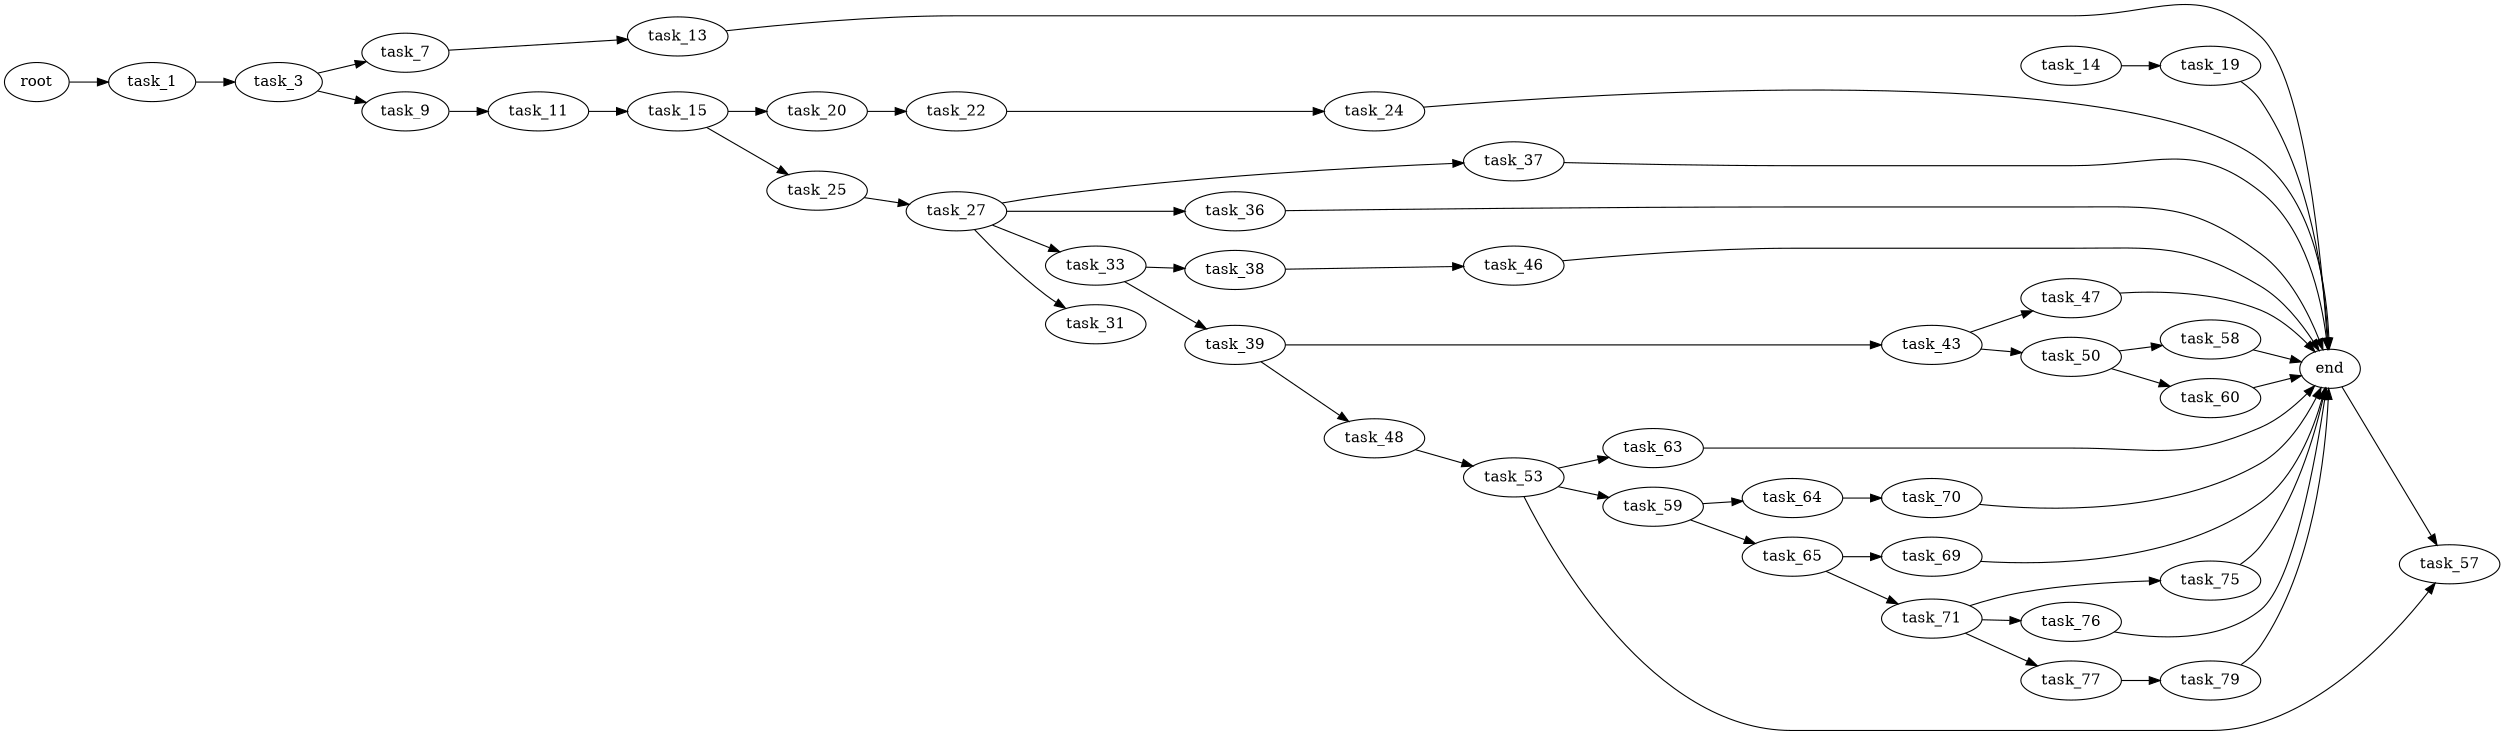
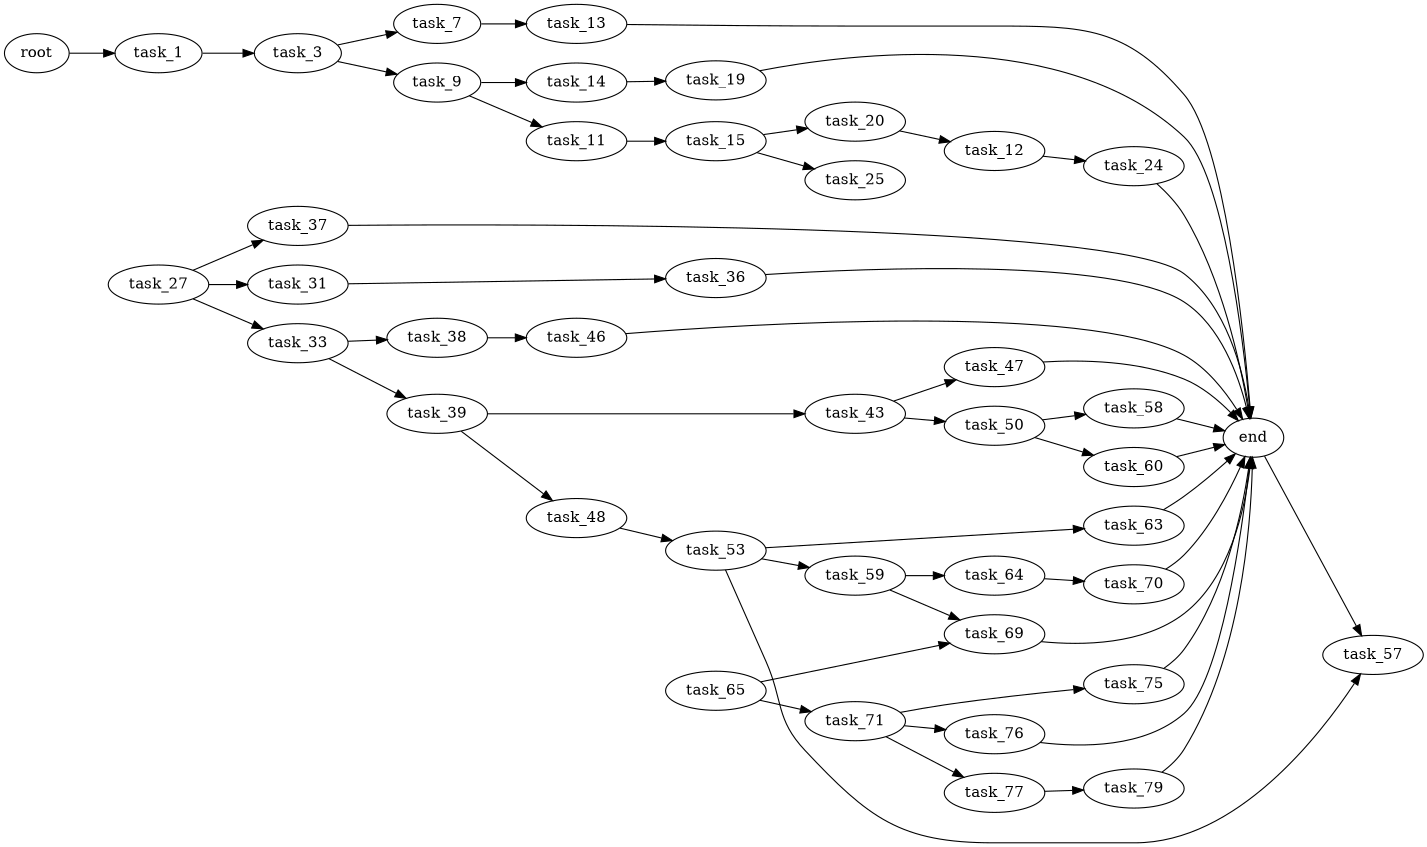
edge "task_9" -> "task_14": added
node "task_22": label "task_22" -> "task_12"
edge "task_25" -> "task_27": removed
edge "task_27" -> "task_36": now "task_31" -> "task_36"
edge "task_59" -> "task_65": now "task_59" -> "task_69"
